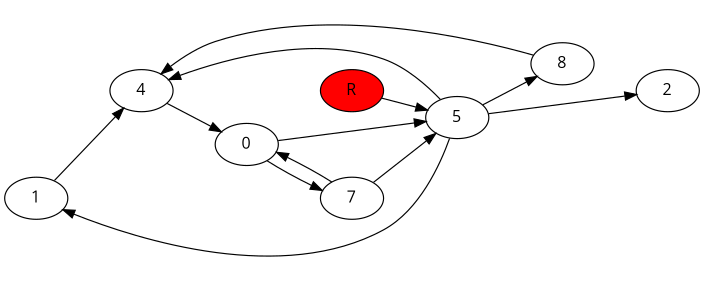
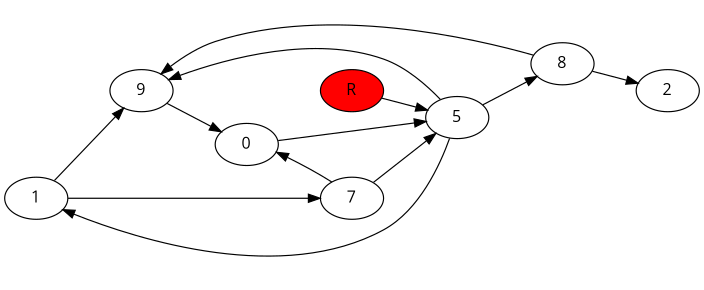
node "4": label "4" -> "9"
edge "5" -> "2": now "8" -> "2"
edge "0" -> "7": now "1" -> "7"
